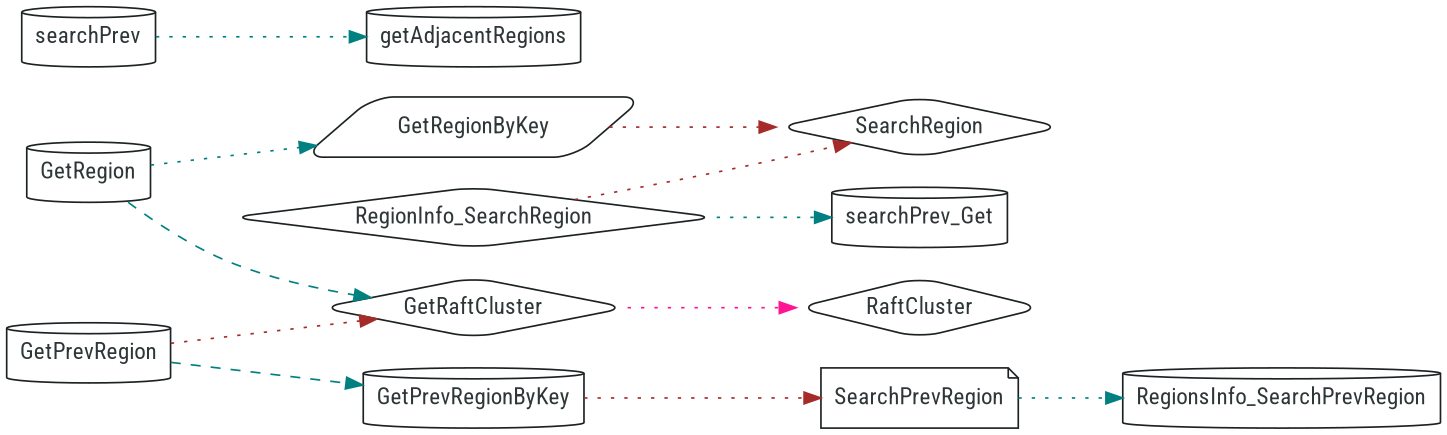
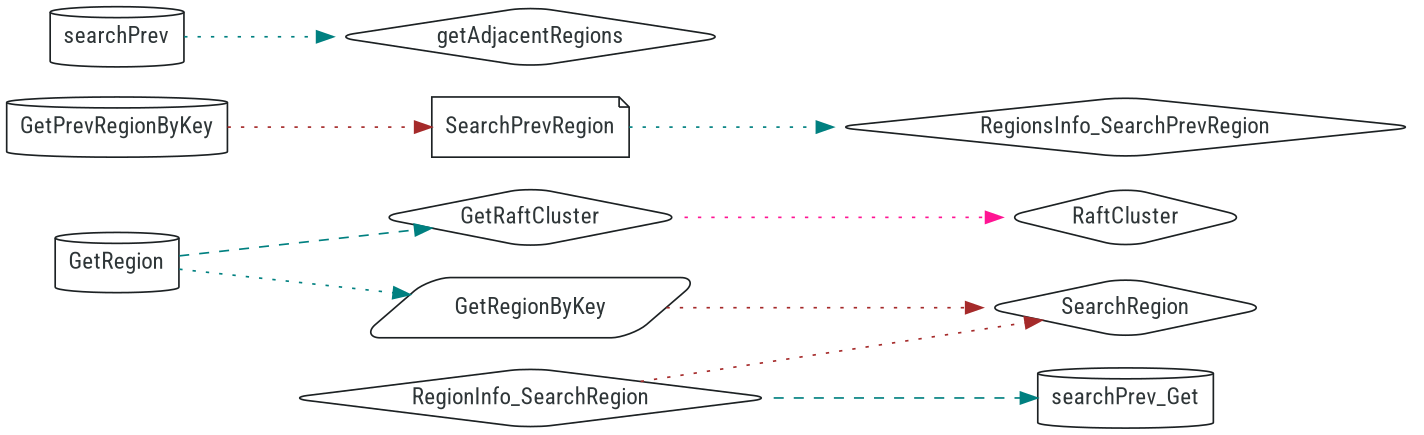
node "getAdjacentRegions": shape cylinder -> diamond
edge "RegionInfo_SearchRegion" -> "searchPrev_Get": style dotted -> dashed
node "GetPrevRegion": removed
node "RegionsInfo_SearchPrevRegion": shape cylinder -> diamond
